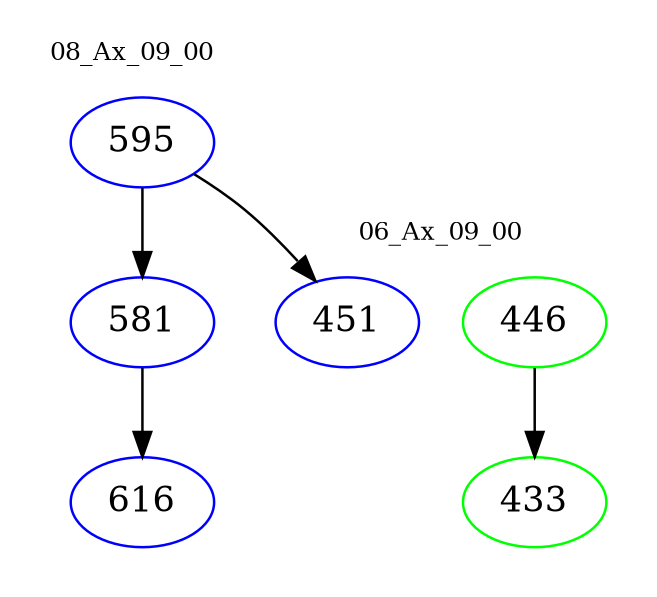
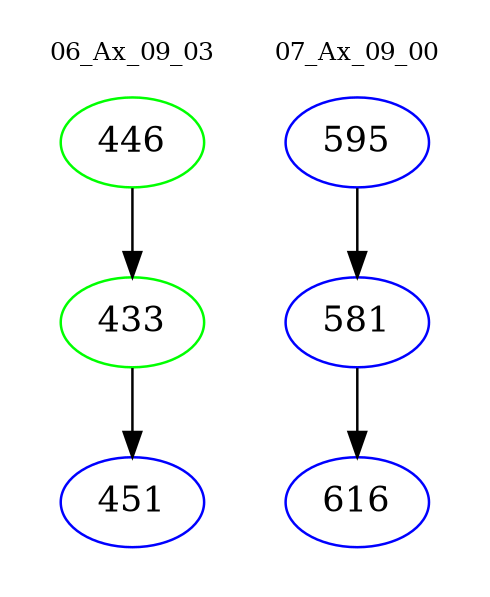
cluster "08_Ax_09_00": label "08_Ax_09_00" -> "07_Ax_09_00"
edge "595" -> "451": now "433" -> "451"
cluster "06_Ax_09_00": label "06_Ax_09_00" -> "06_Ax_09_03"
